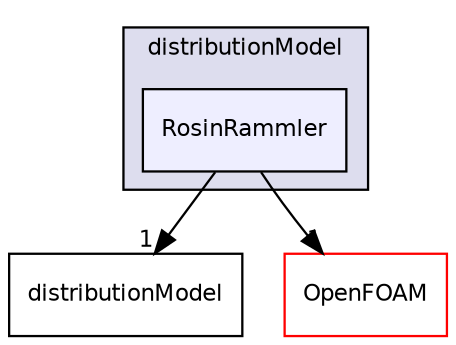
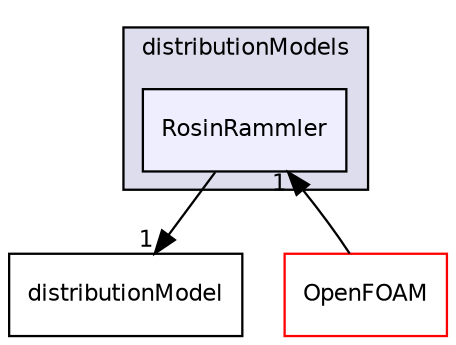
cluster "distributionModel": label "distributionModel" -> "distributionModels"
edge "RosinRammler" -> "OpenFOAM": reversed
